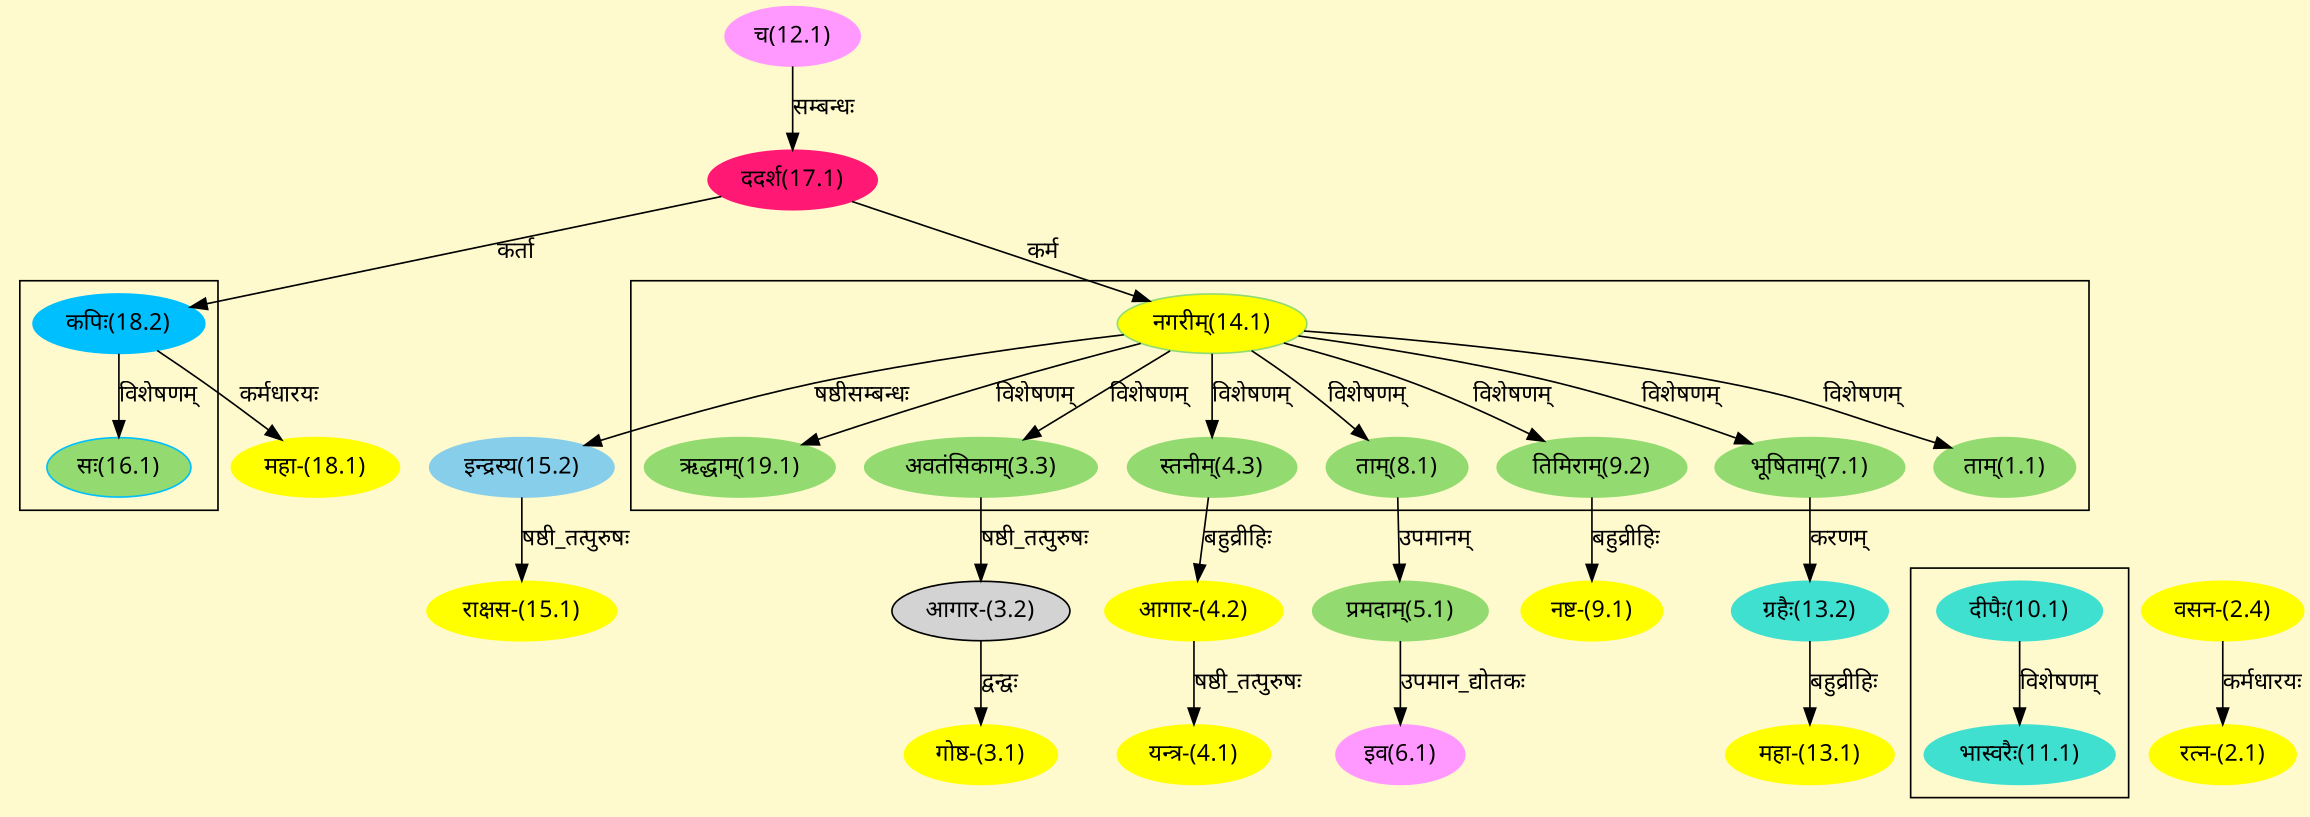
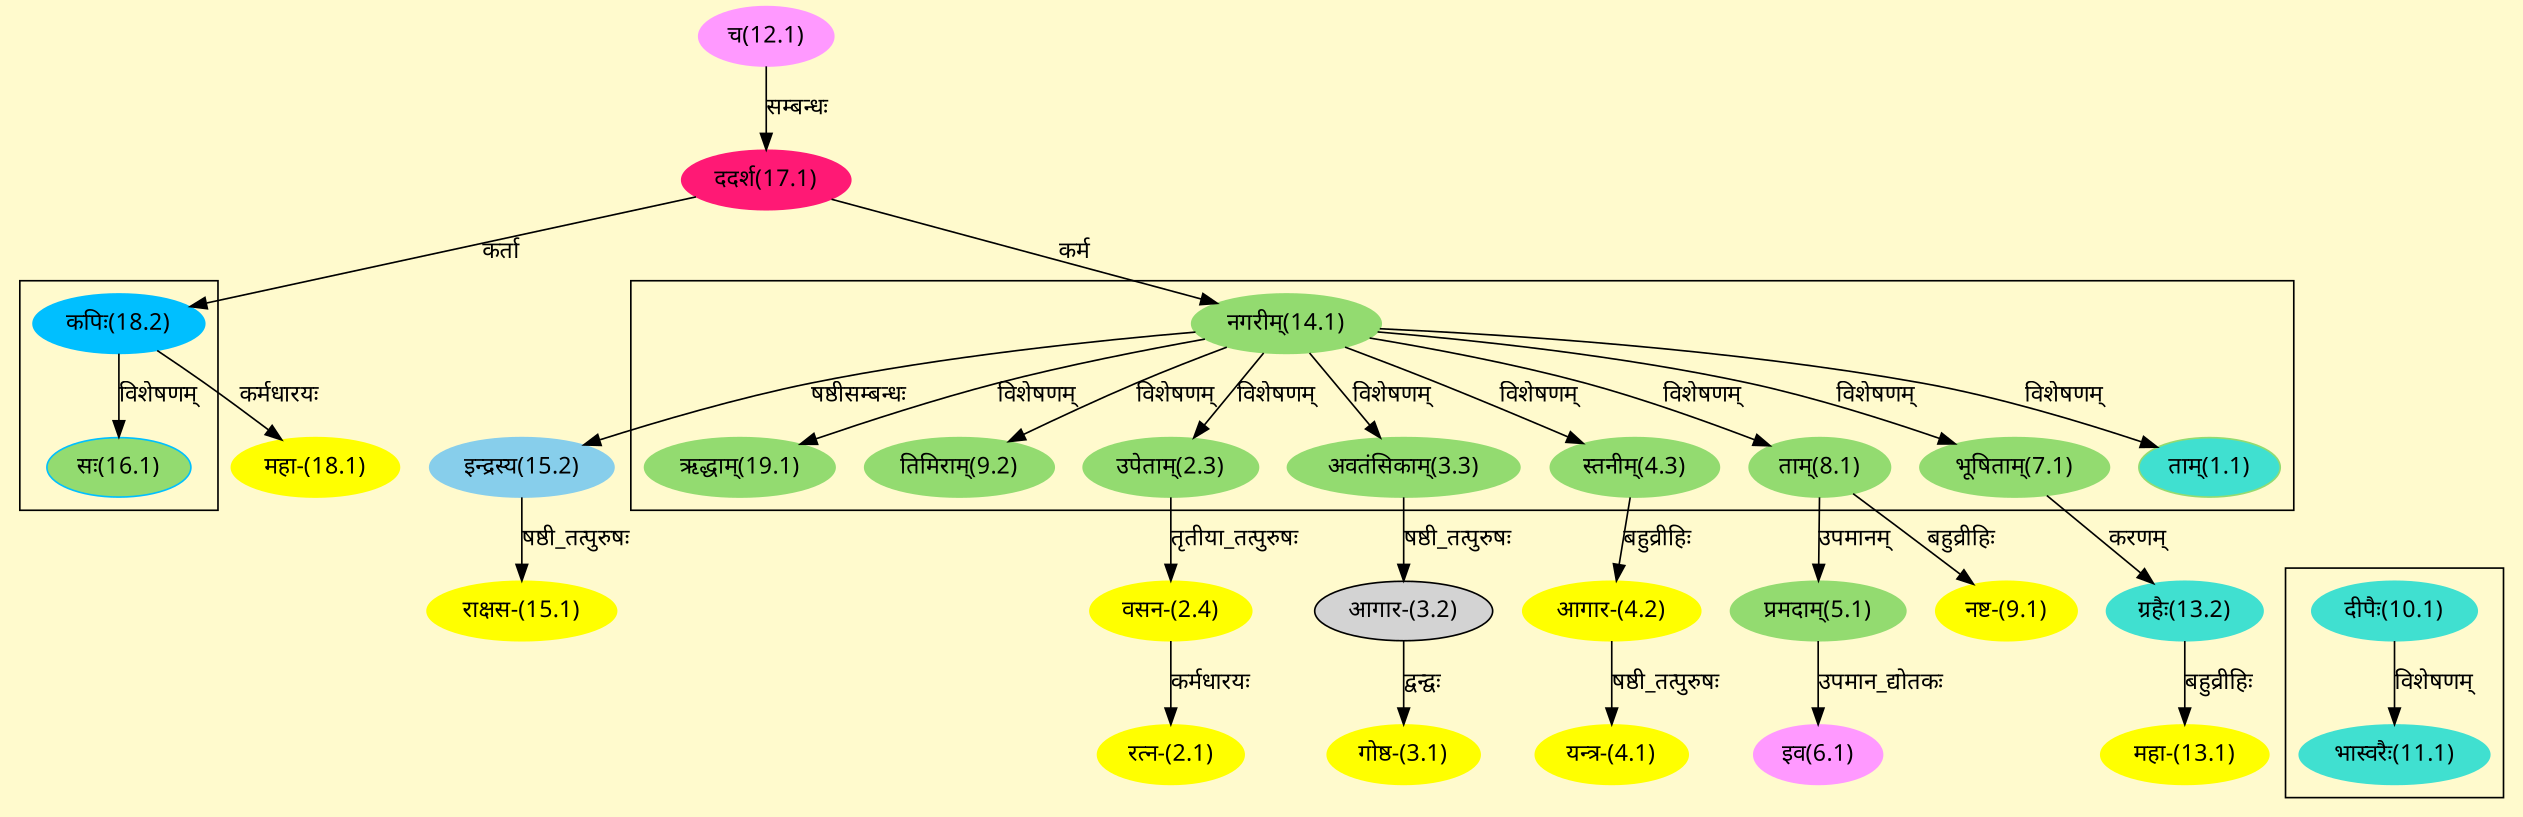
node "नगरीम्(14.1)": fillcolor #ffff00 -> #93db70
node "उपेताम्(2.3)": added
node "ताम्(1.1)": fillcolor #93db70 -> #40e0d0
edge "तिमिराम्(9.2)" -> "नष्ट-(9.1)": now "ताम्(8.1)" -> "नष्ट-(9.1)"
